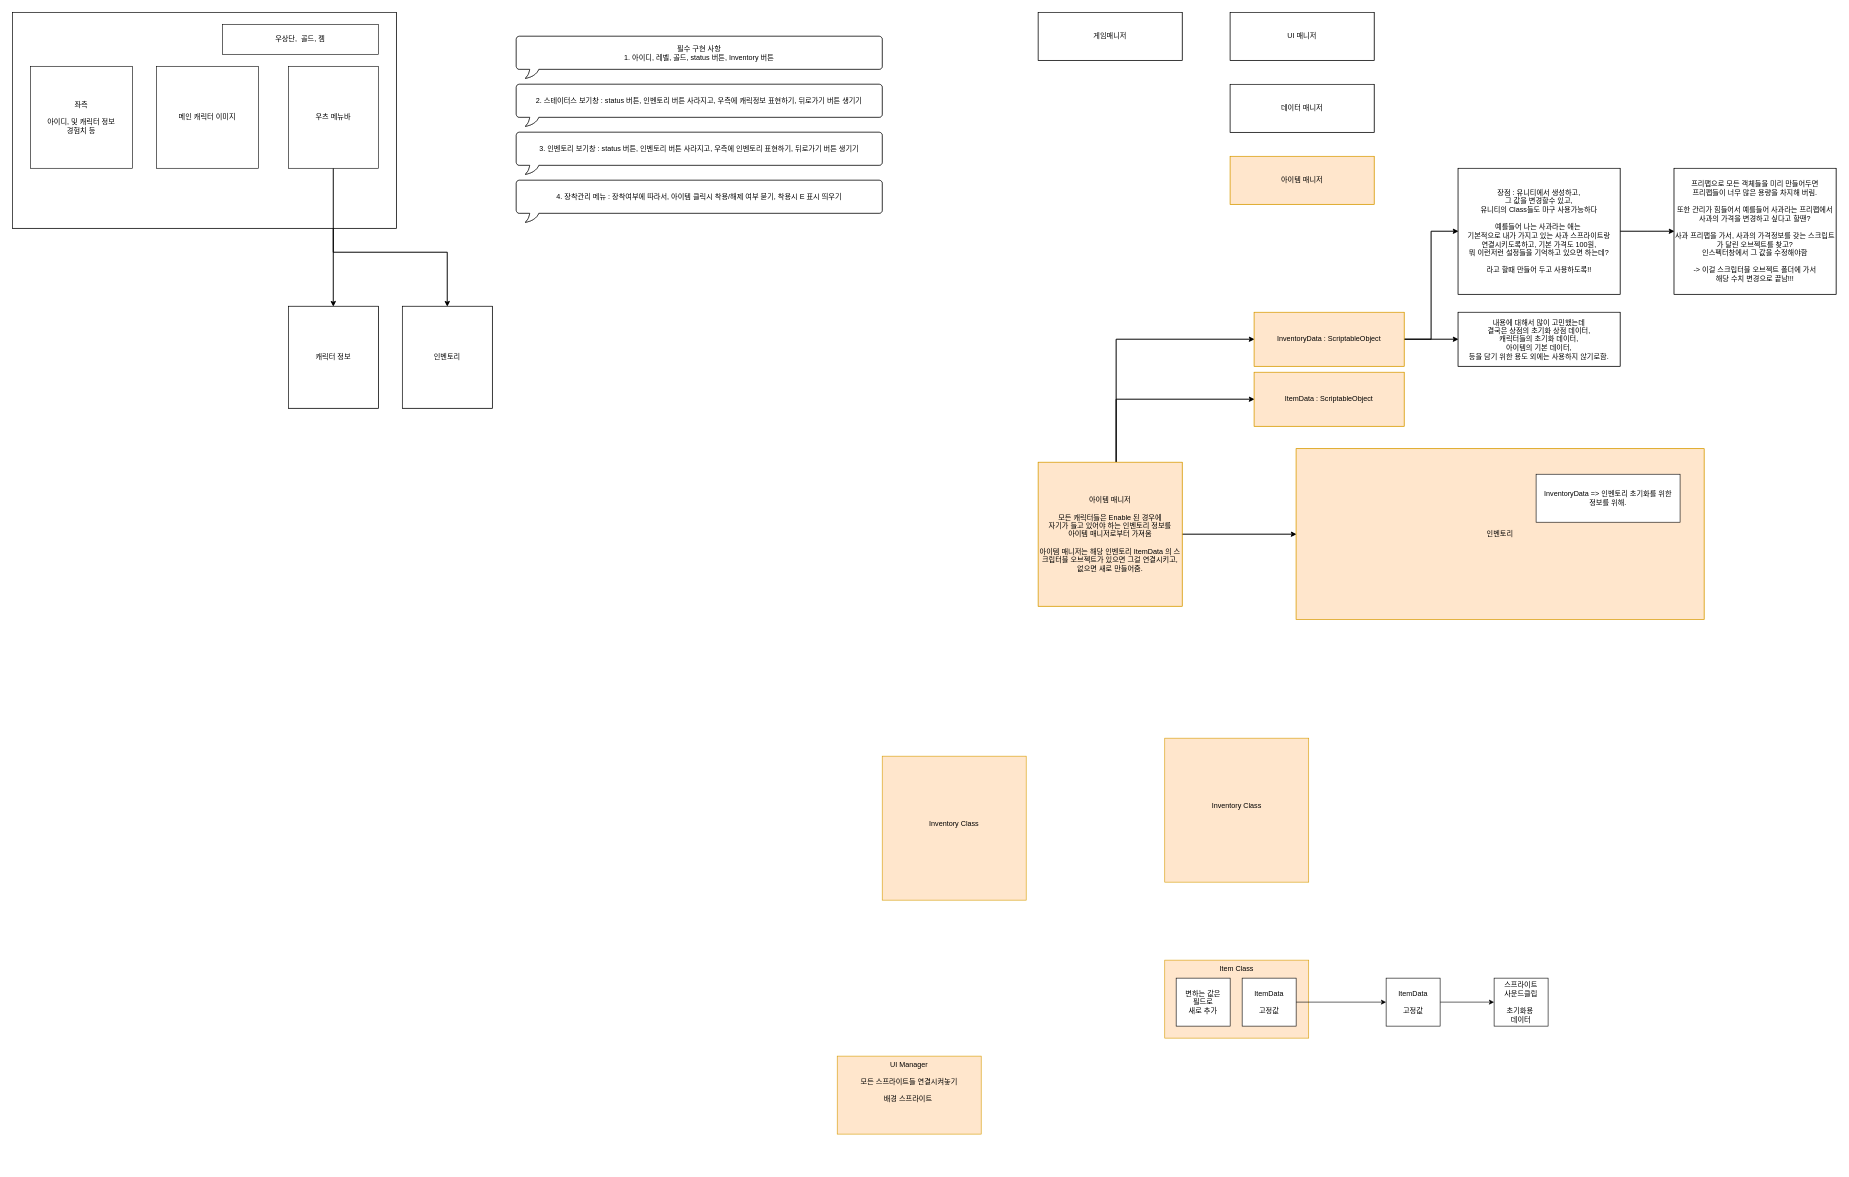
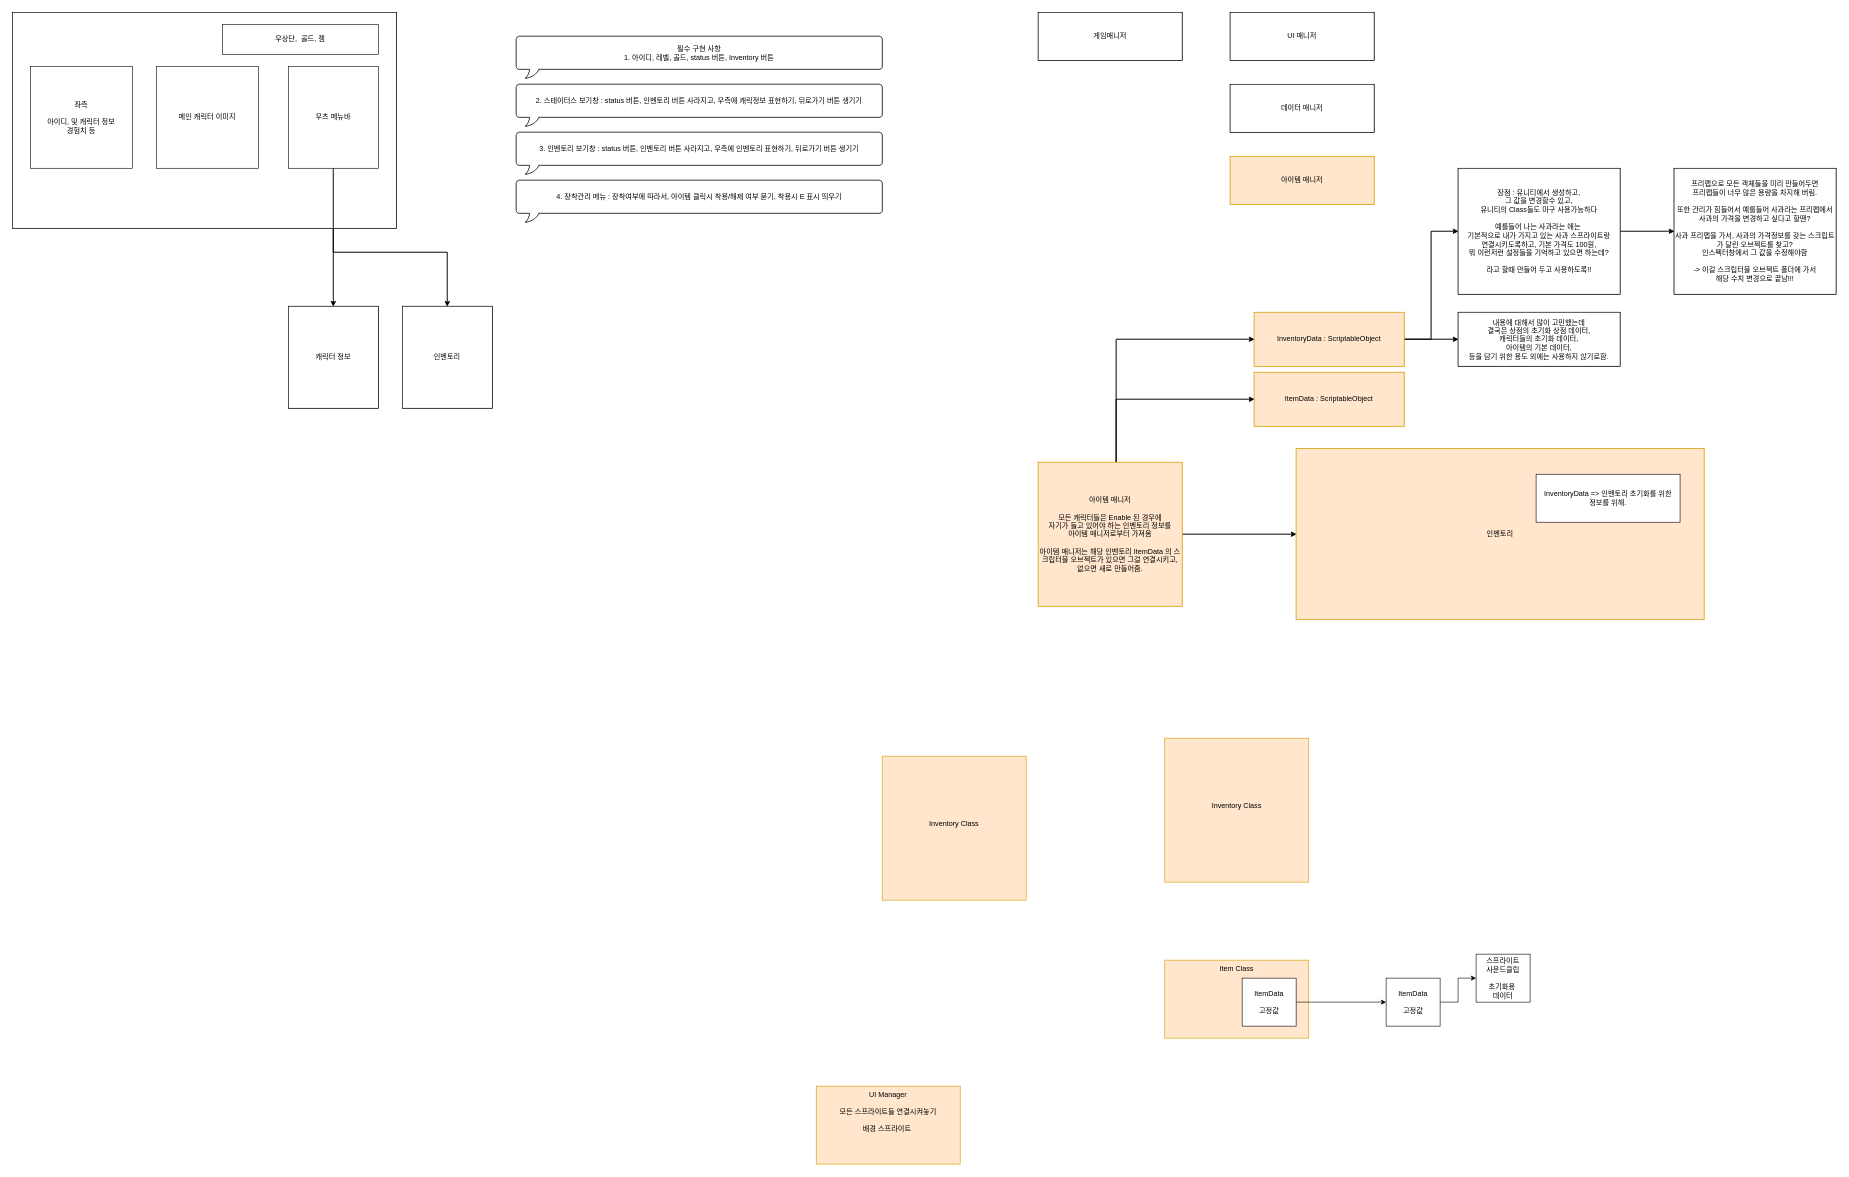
node "변하는 값은 필드로 새로 추가": removed
node "스프라이트 사운드클립 초기화용 데이터": moved (1521, 1002) -> (1503, 978)
node "UI Manager 모든 스프라이트들 연결시켜놓기 배경 스프라이트": moved (909, 1095) -> (888, 1125)
